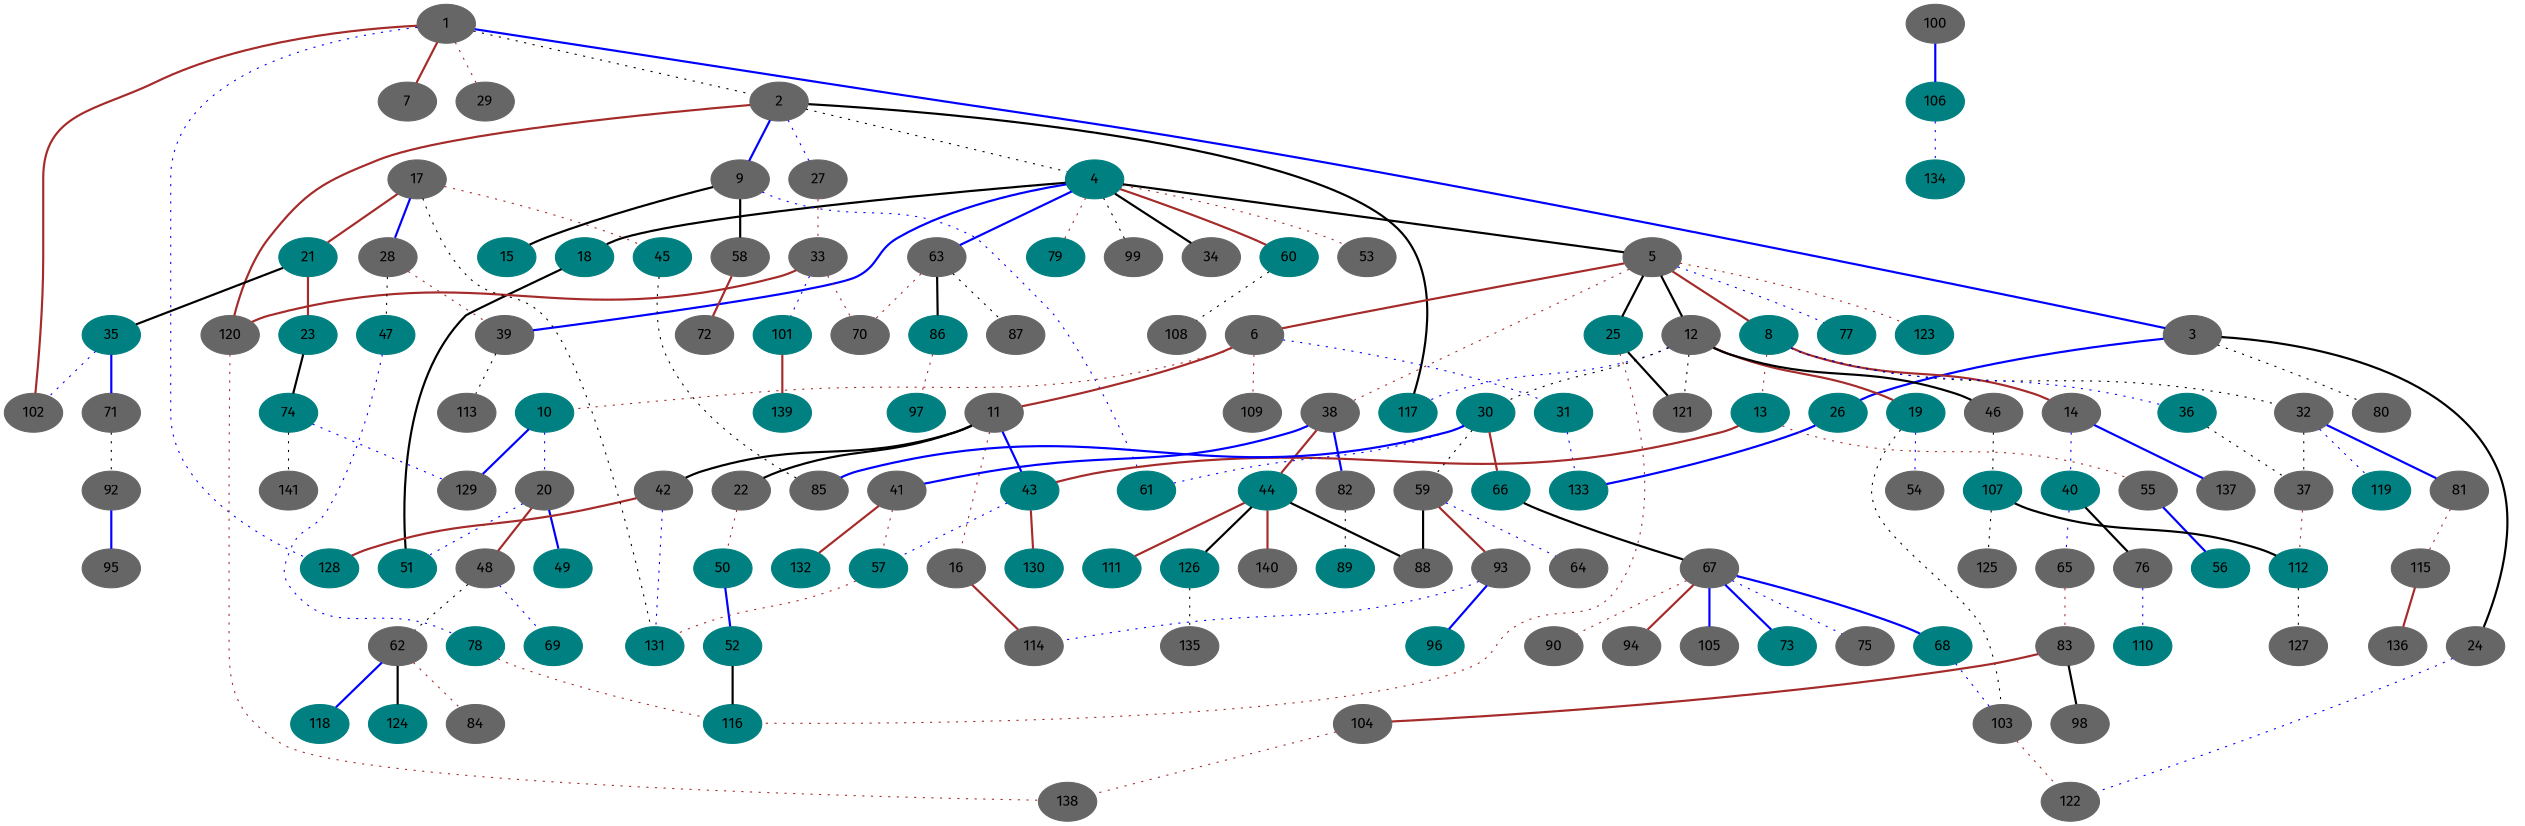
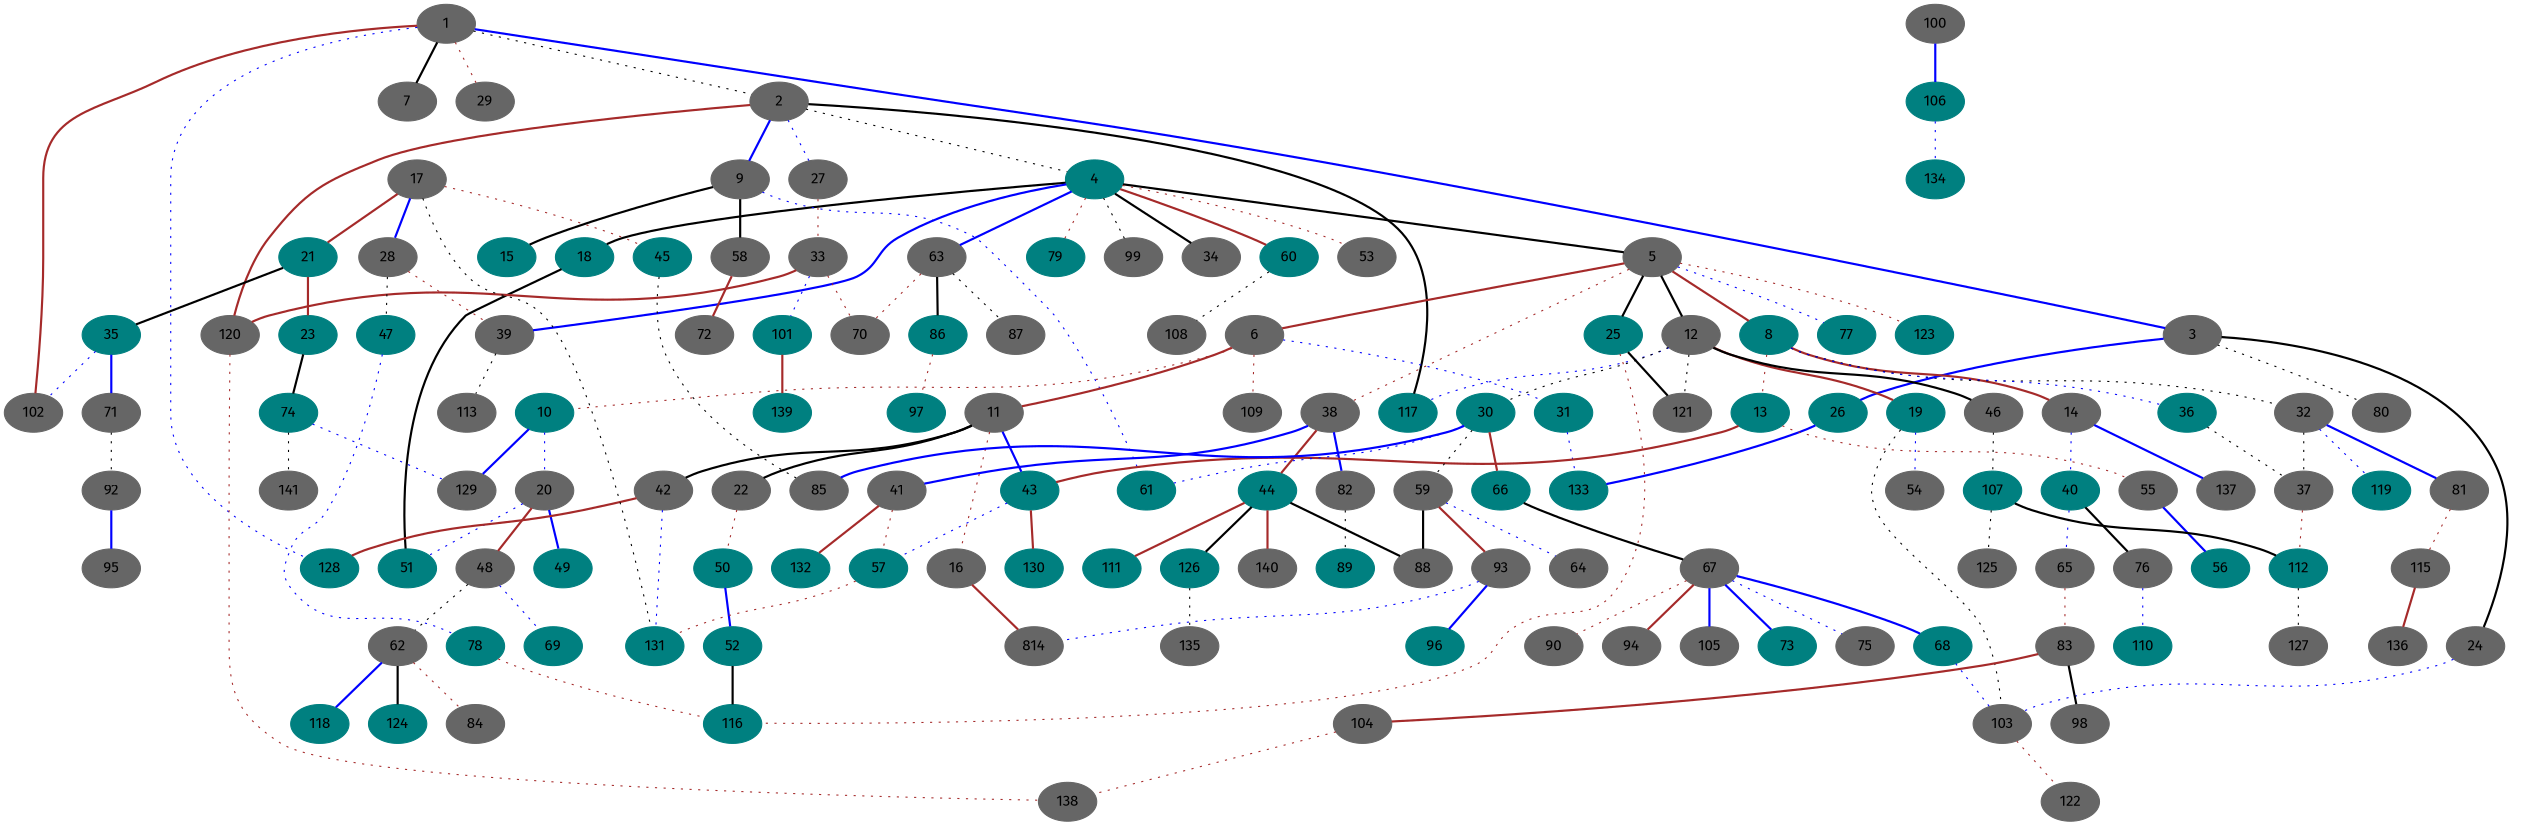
edge "1" -- "7": color brown -> black
node "114": label "114" -> "814"
edge "24" -- "122": now "24" -- "103"
